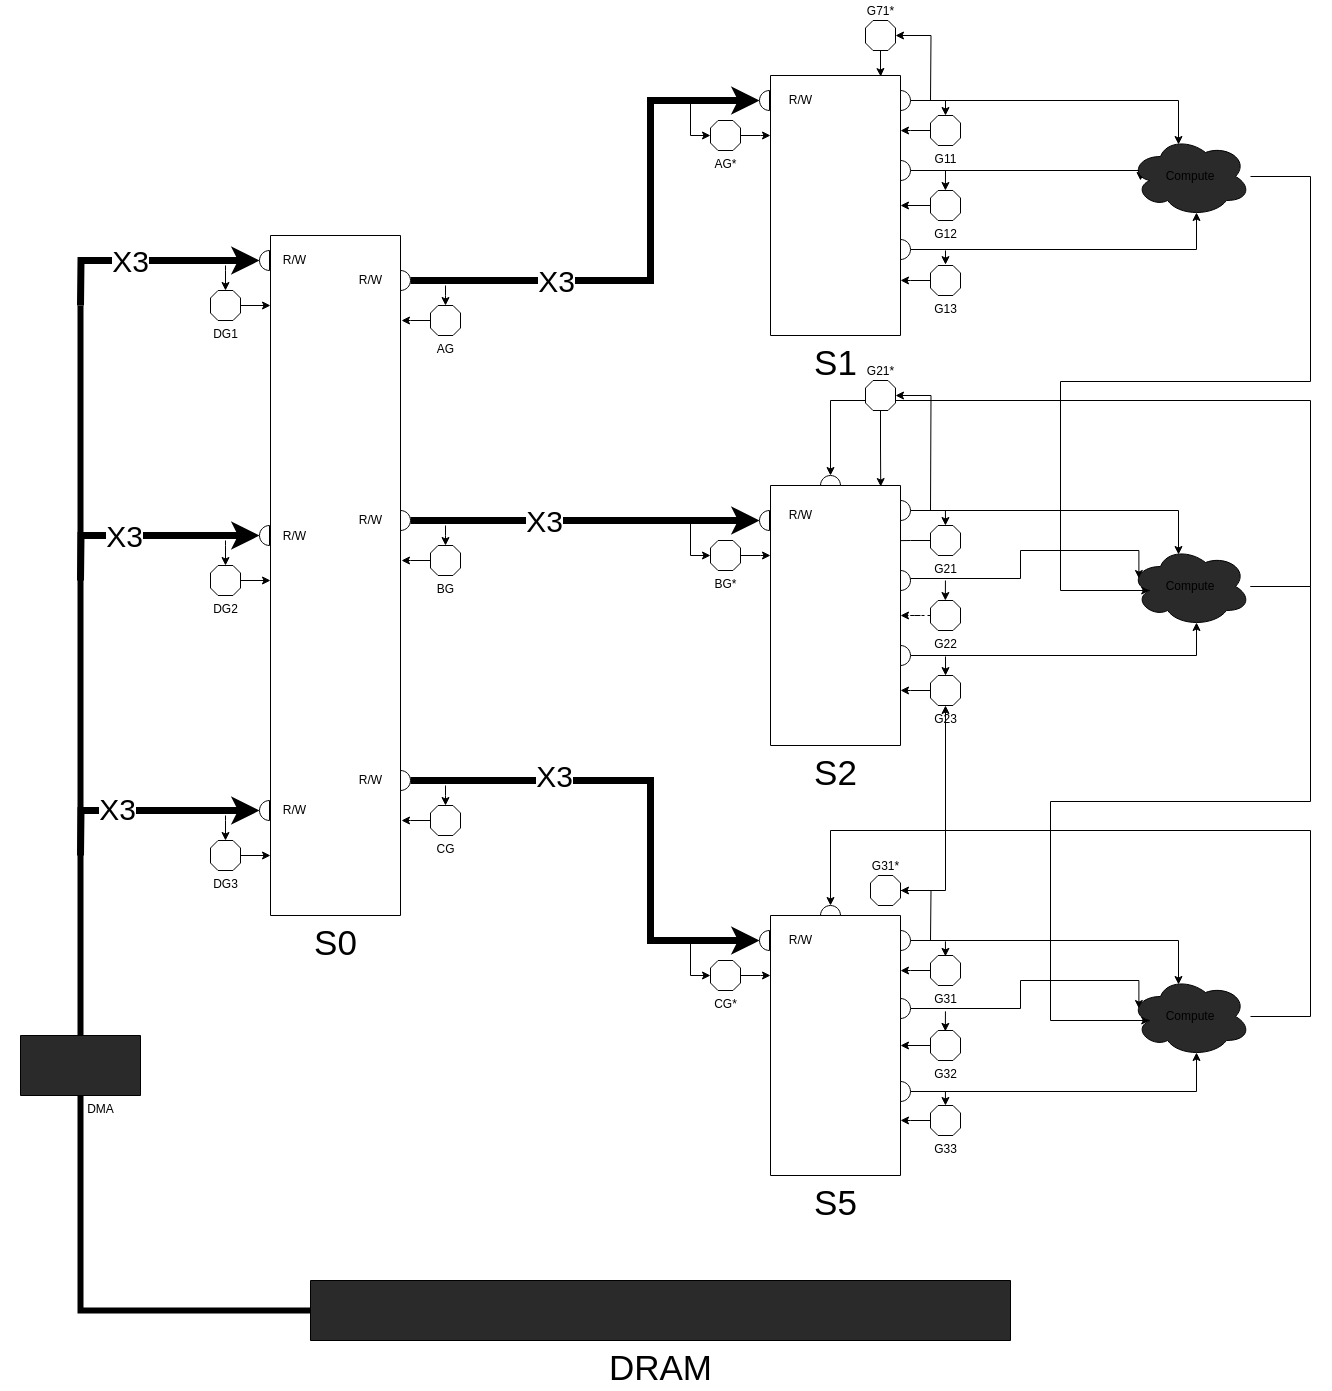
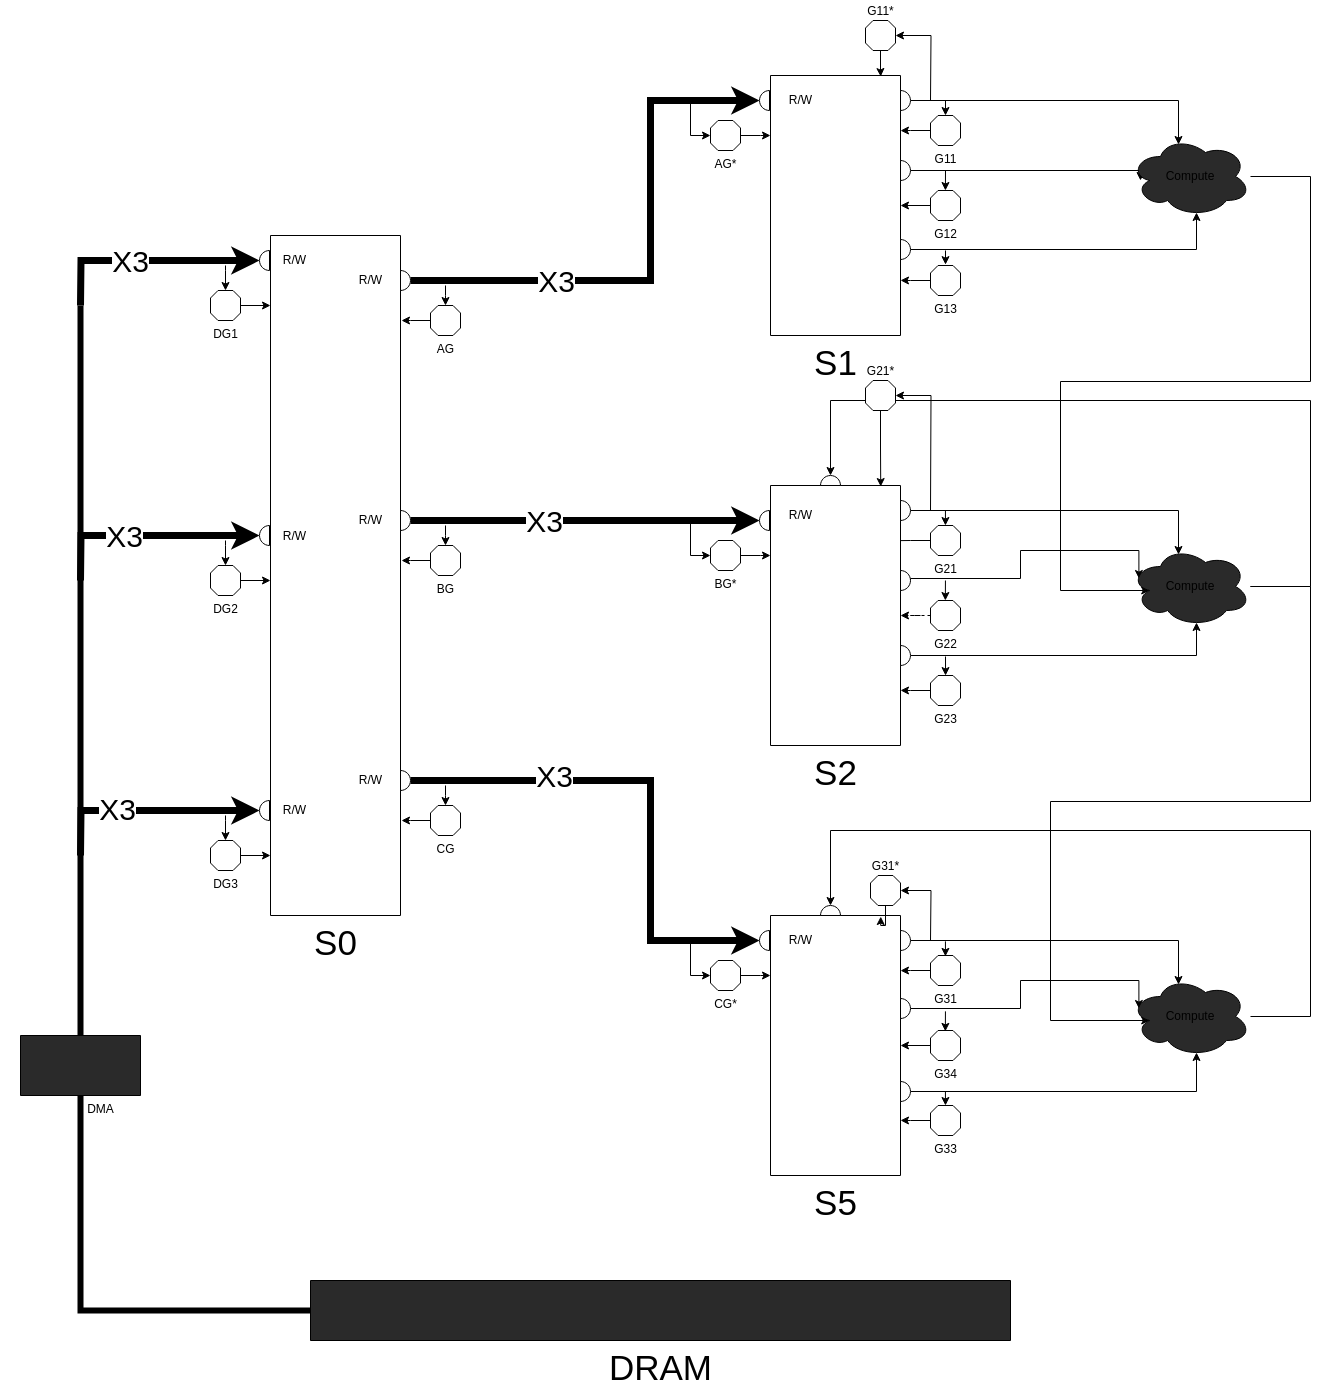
node "G71*": label "G71*" -> "G11*"
edge "G31*" -> "G23": now "G31*" -> "S5"
node "G32": label "G32" -> "G34"
